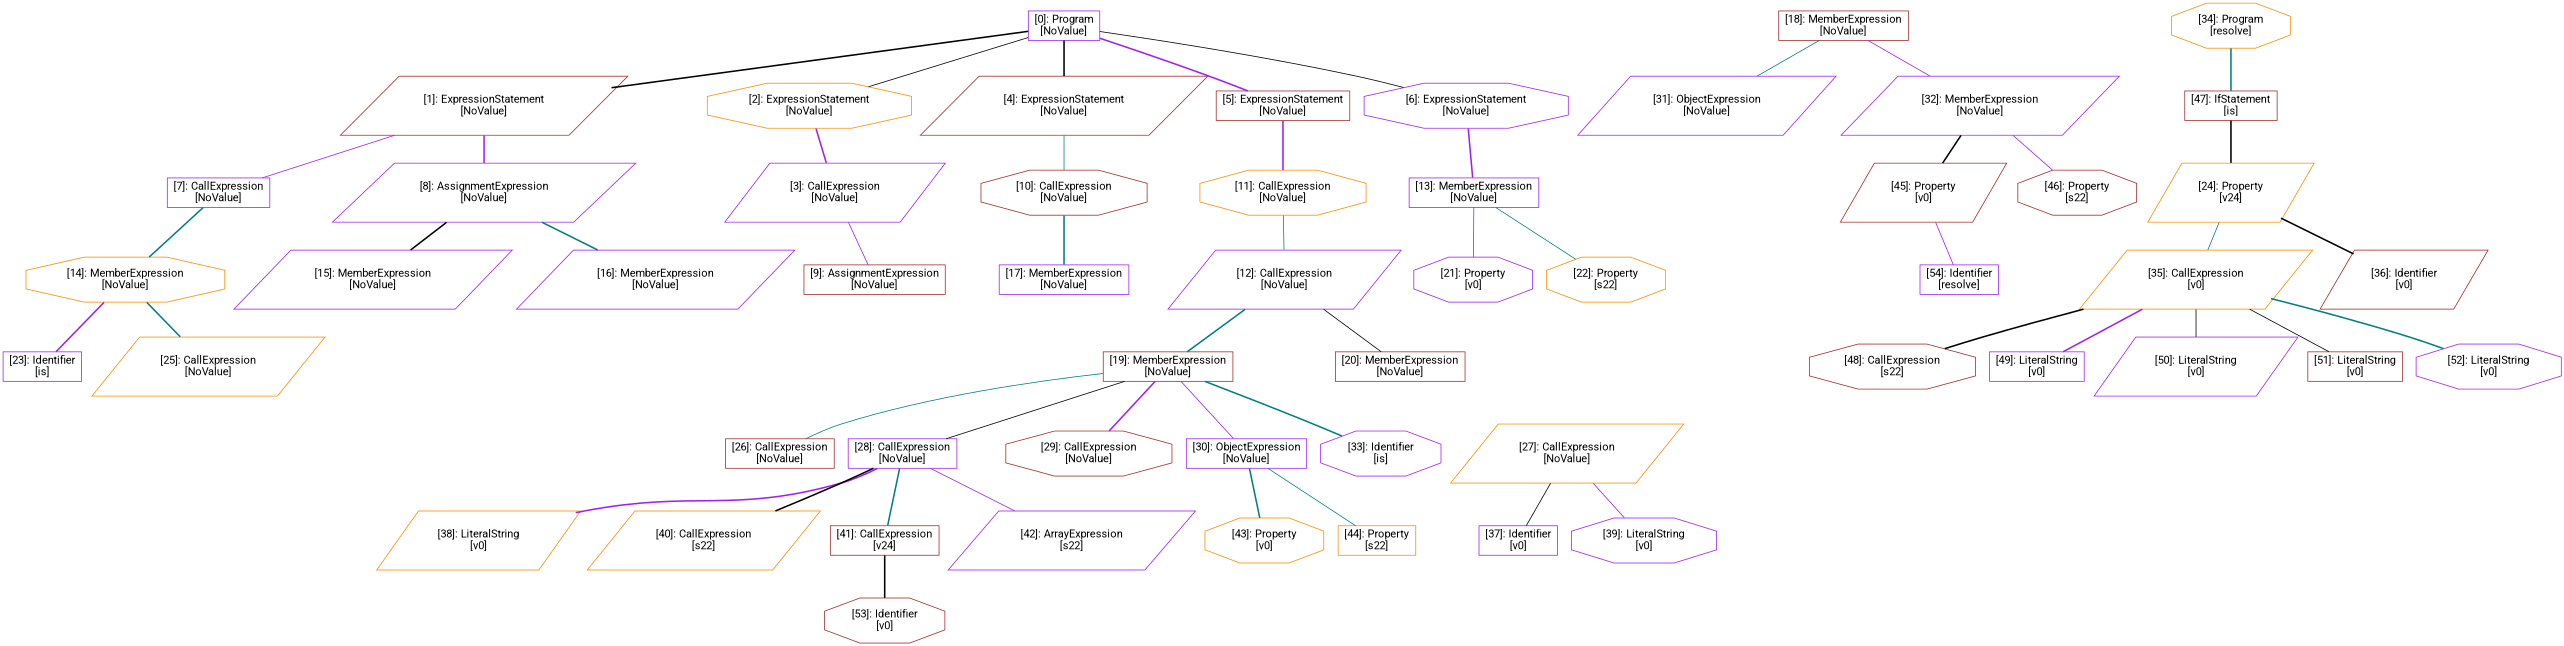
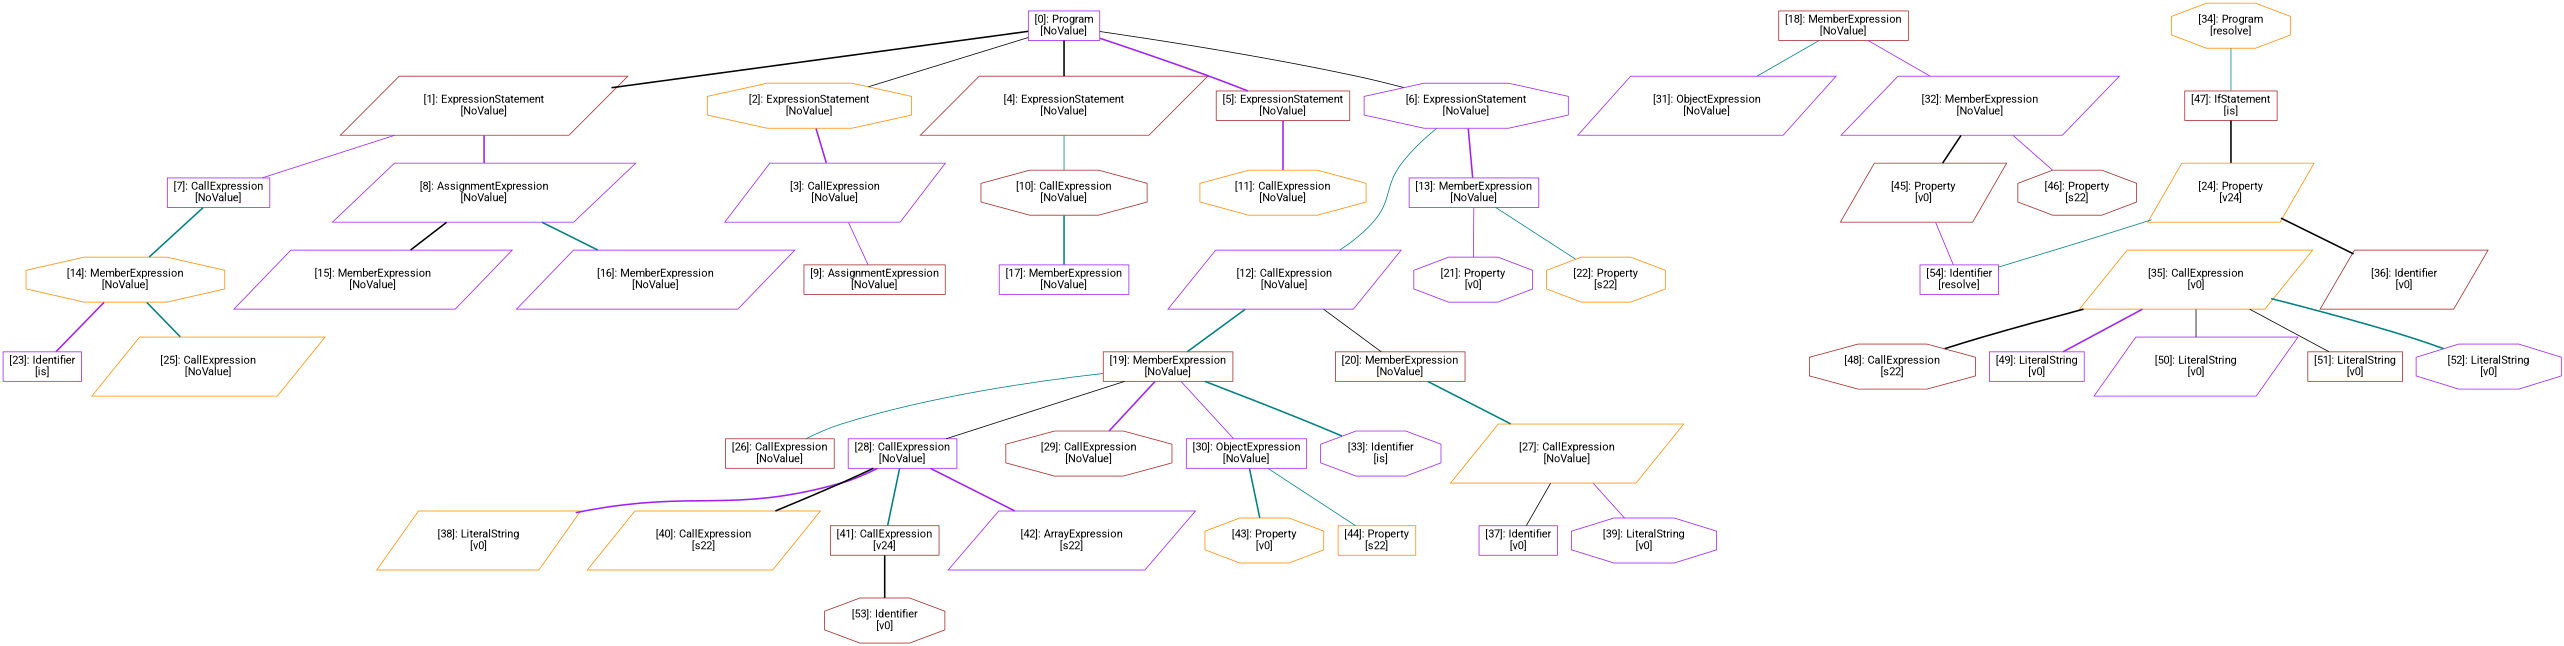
edge "[34]: Program [resolve]" -- "[47]: IfStatement [is]": style bold -> solid
edge "[11]: CallExpression [NoValue]" -- "[12]: CallExpression [NoValue]": now "[6]: ExpressionStatement [NoValue]" -- "[12]: CallExpression [NoValue]"
edge "[24]: Property [v24]" -- "[35]: CallExpression [v0]": now "[24]: Property [v24]" -- "[54]: Identifier [resolve]"
edge "[20]: MemberExpression [NoValue]" -- "[27]: CallExpression [NoValue]": added
edge "[28]: CallExpression [NoValue]" -- "[42]: ArrayExpression [s22]": style solid -> bold
